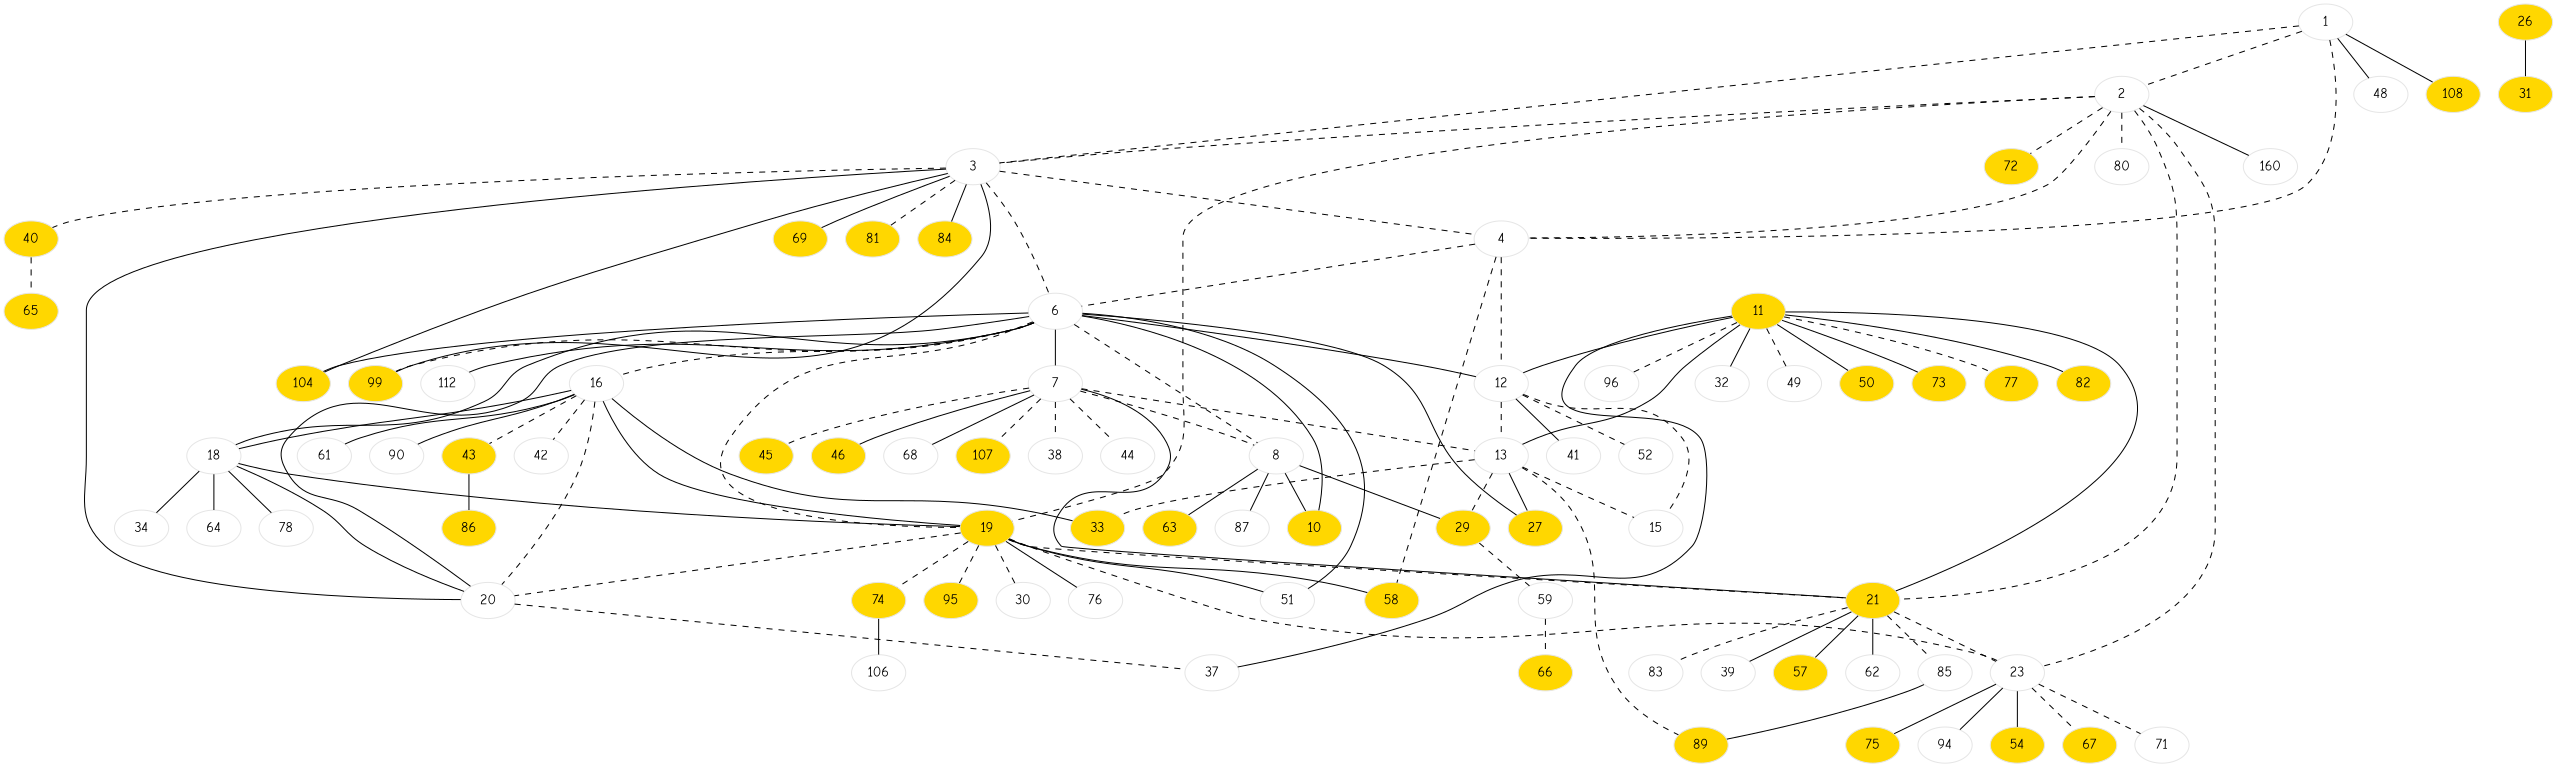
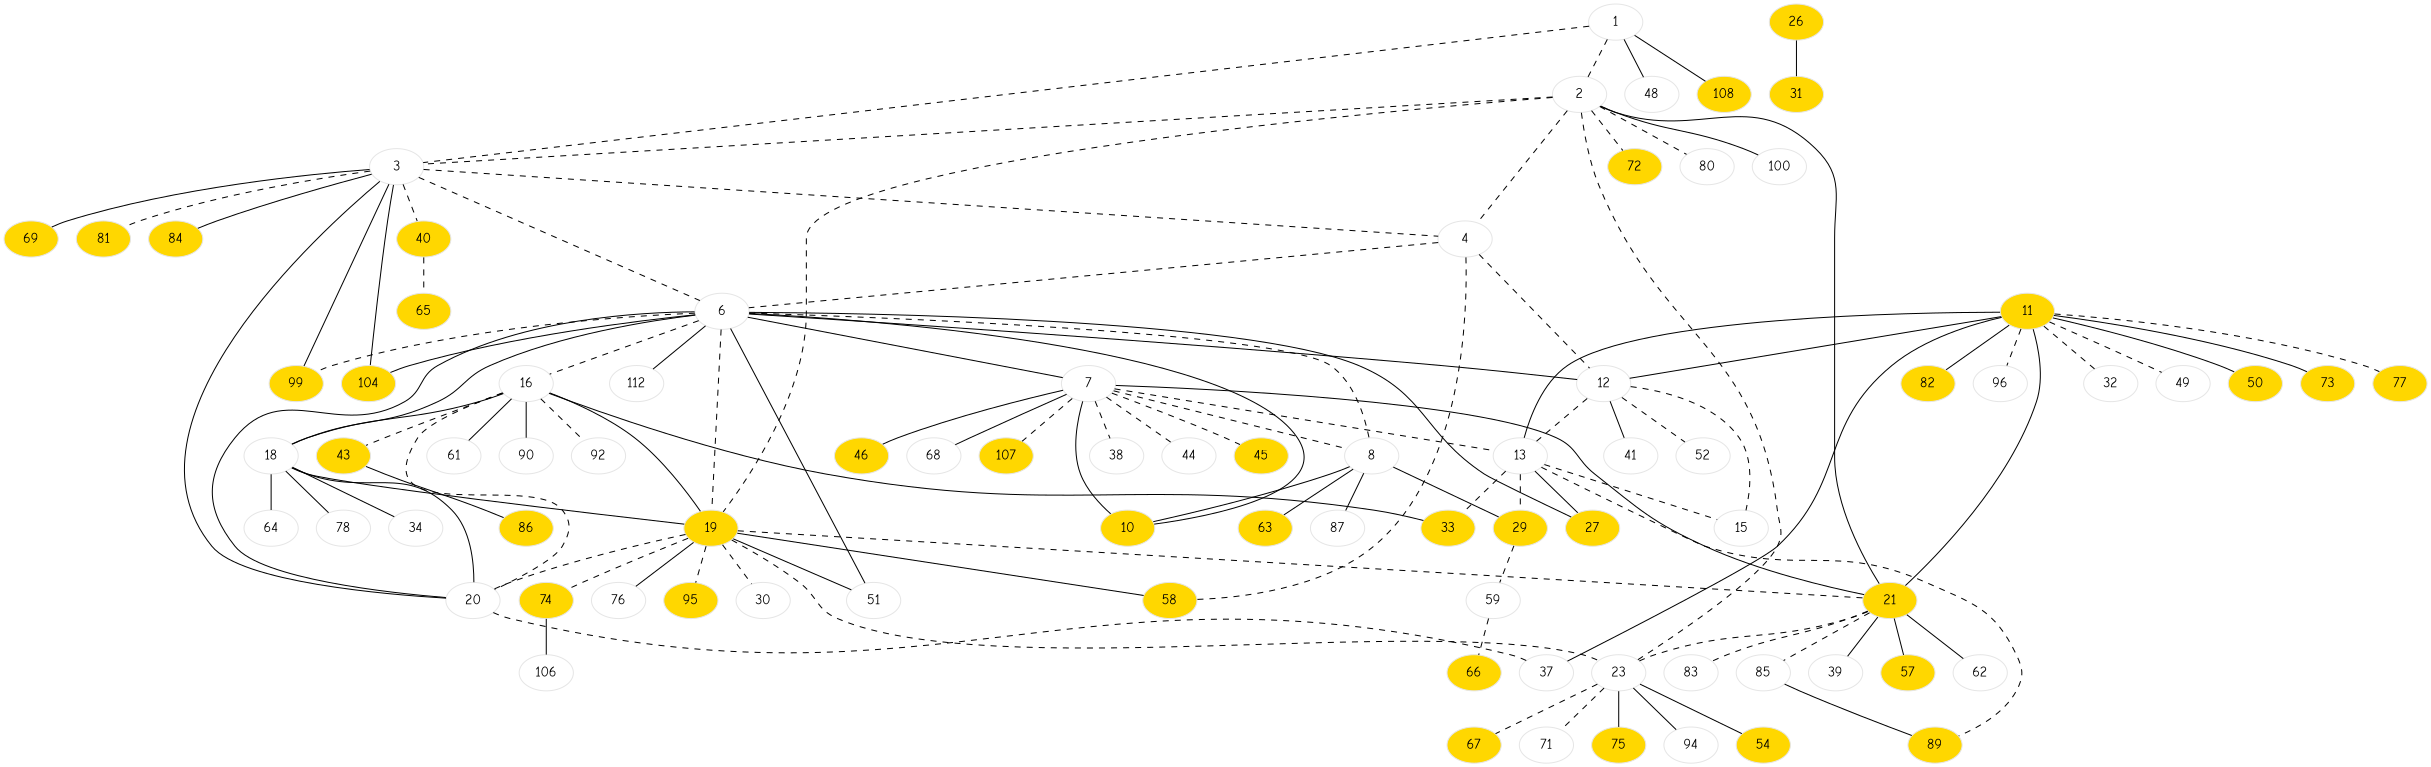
node "160": label "160" -> "100"
edge "1" -- "4": removed
edge "11" -- "32": style solid -> dashed
edge "2" -- "21": style dashed -> solid
node "42": label "42" -> "92"
edge "7" -- "10": added
